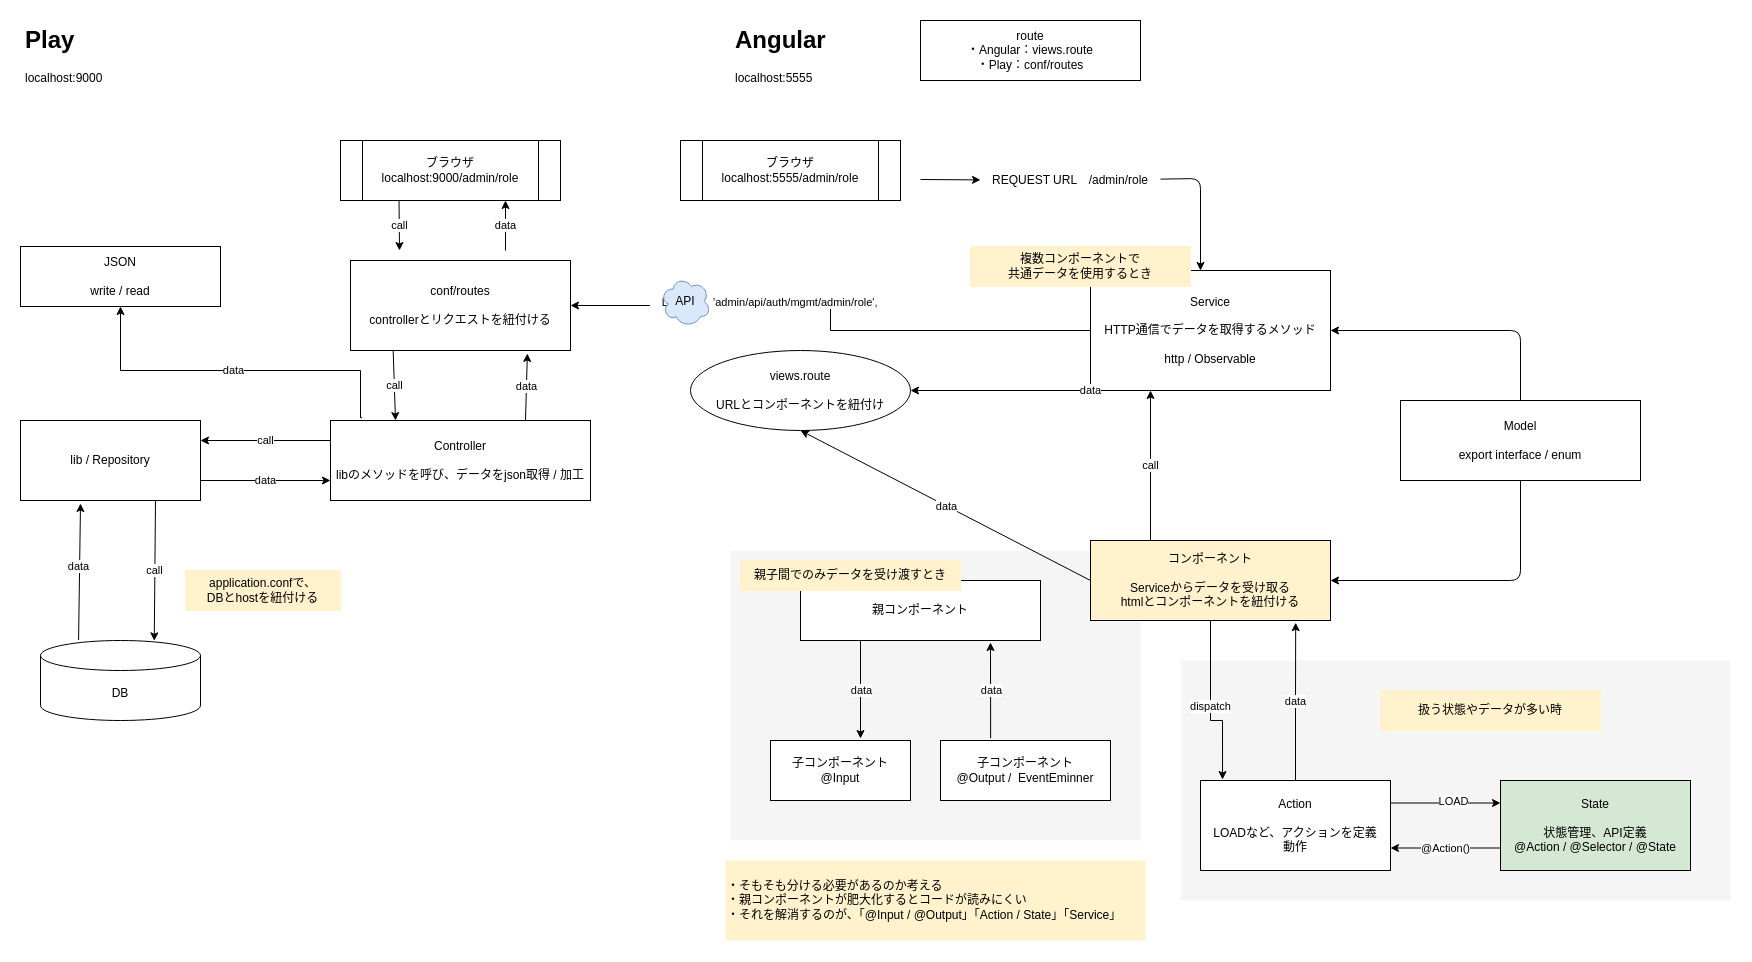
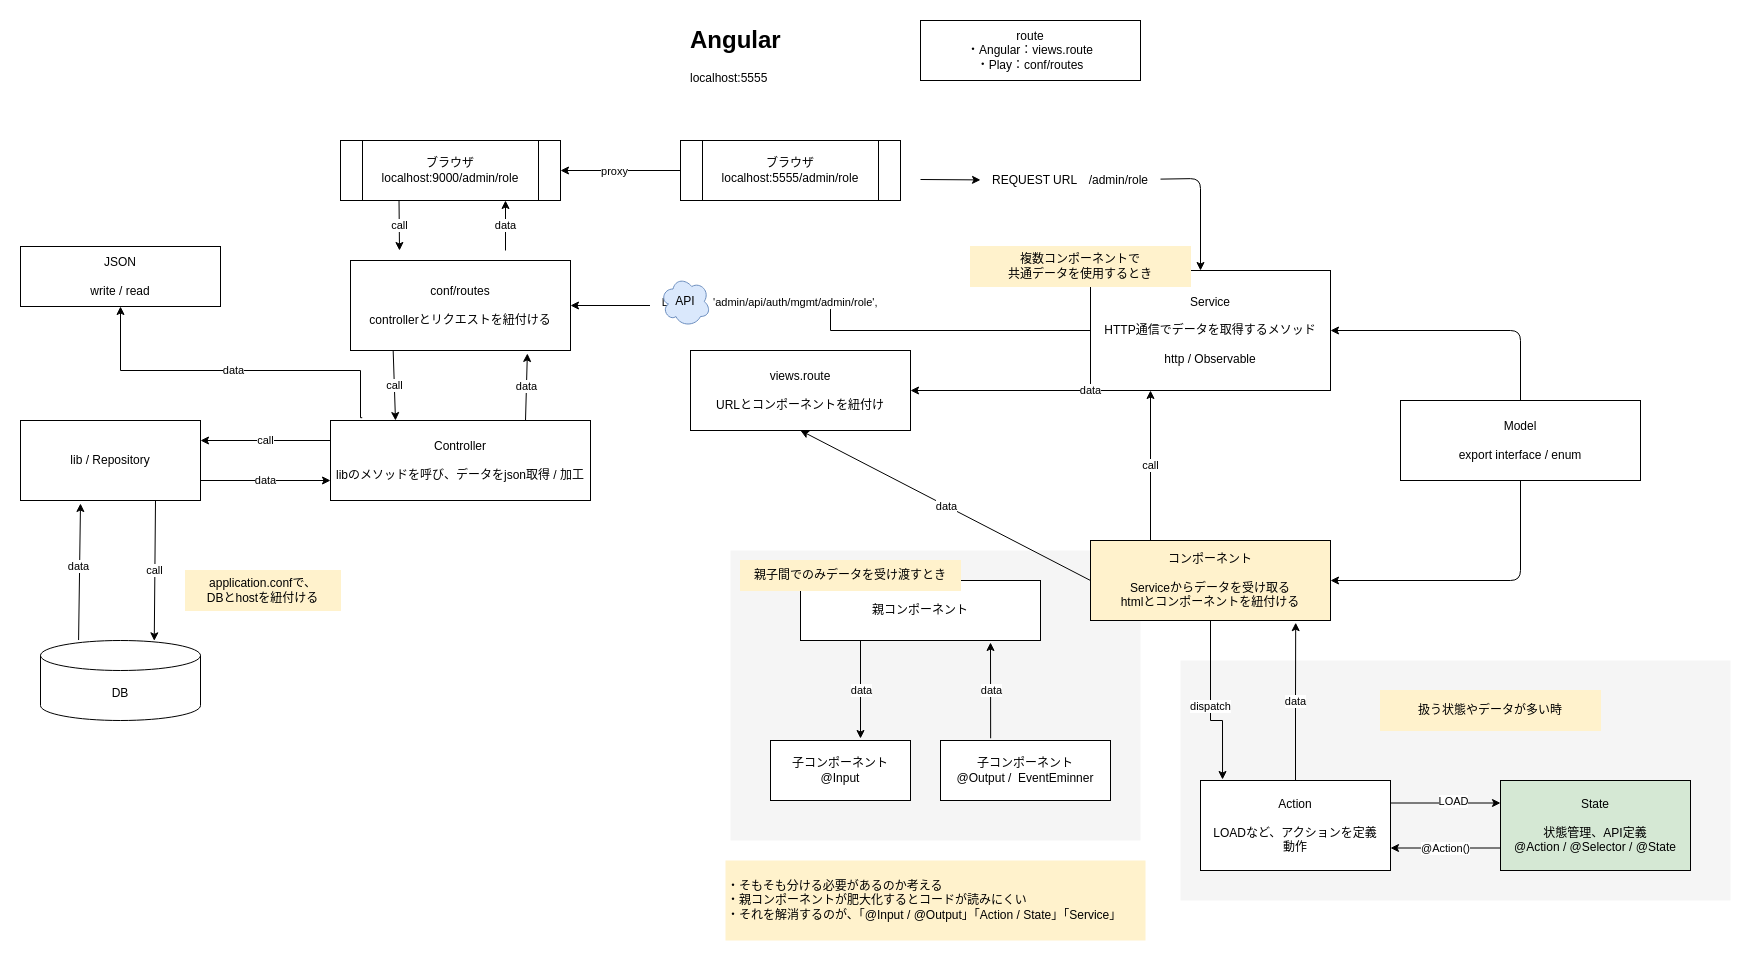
node "Playlocalhost:9000": removed
node "Angularlocalhost:5555": moved (826, 56) -> (781, 56)
edge "ブラウザ localhost:5555/admin/role" -> "ブラウザ localhost:9000/admin/role": added, label "proxy"
node "views.route URLとコンポーネントを紐付け": shape ellipse -> rectangle
